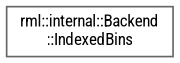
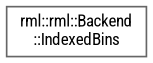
node "rml::internal::Backend ::IndexedBins": label "rml::internal::Backend ::IndexedBins" -> "rml::rml::Backend ::IndexedBins"
